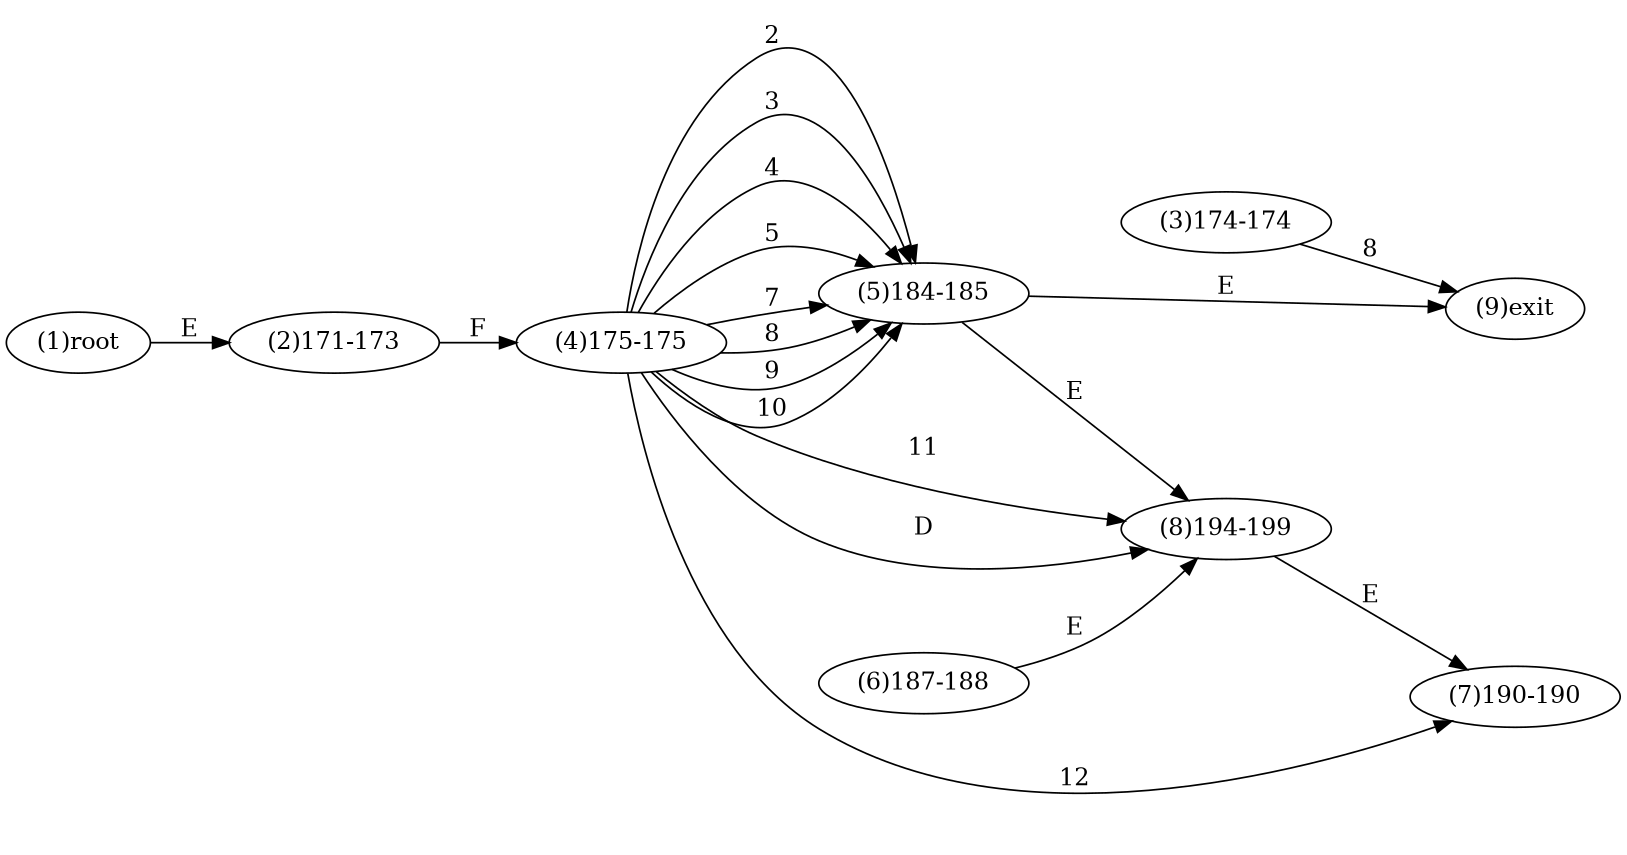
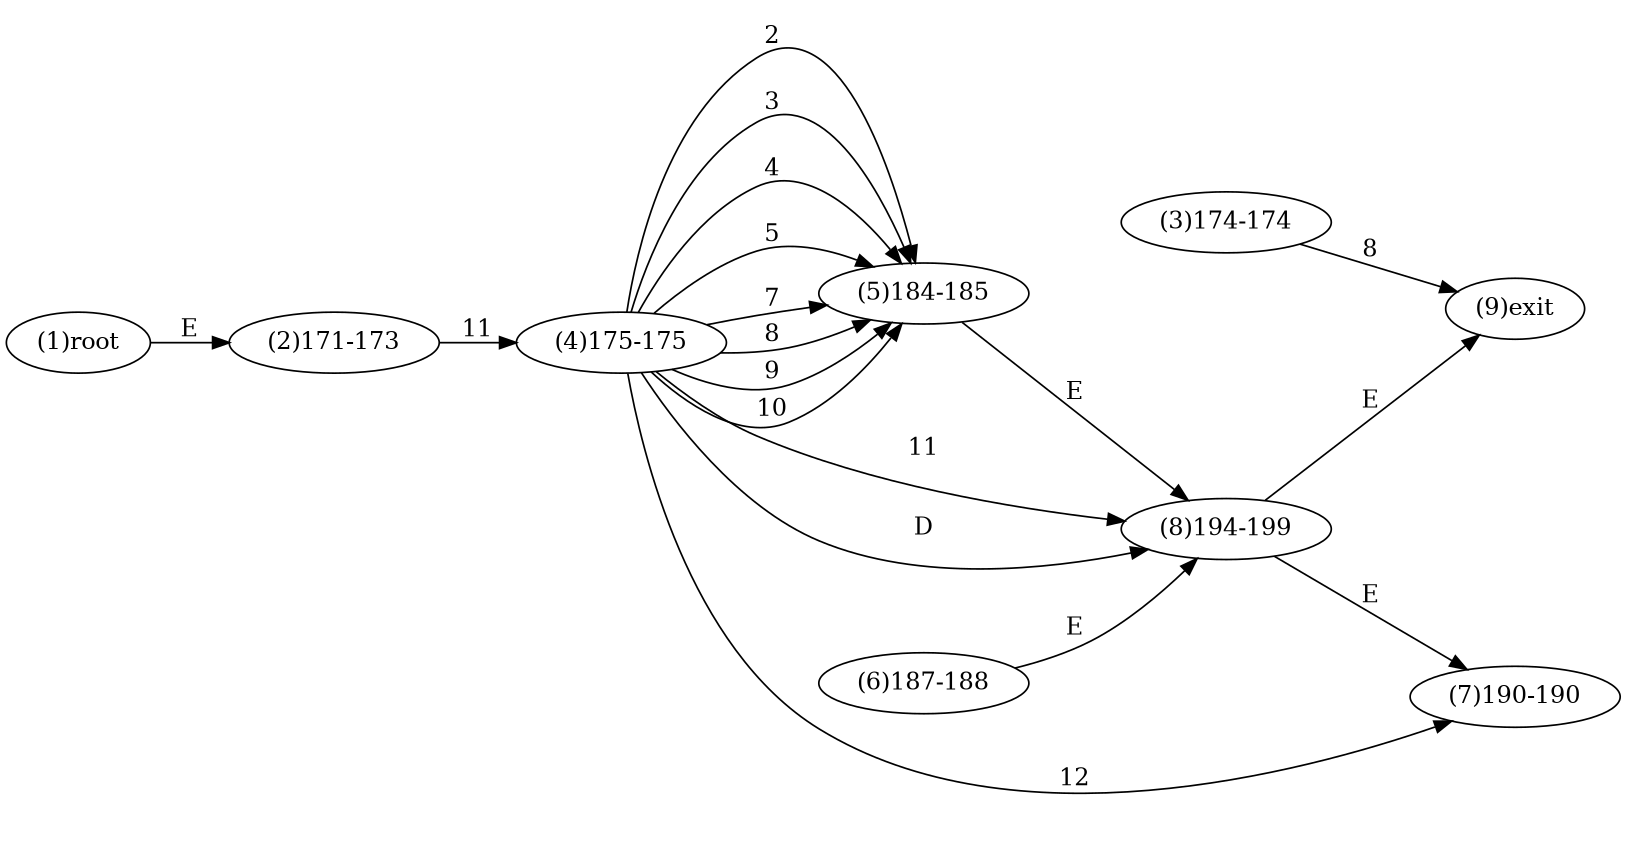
edge "(5)184-185" -> "(9)exit": now "(8)194-199" -> "(9)exit"
edge "(2)171-173" -> "(4)175-175": label "F" -> "11"
